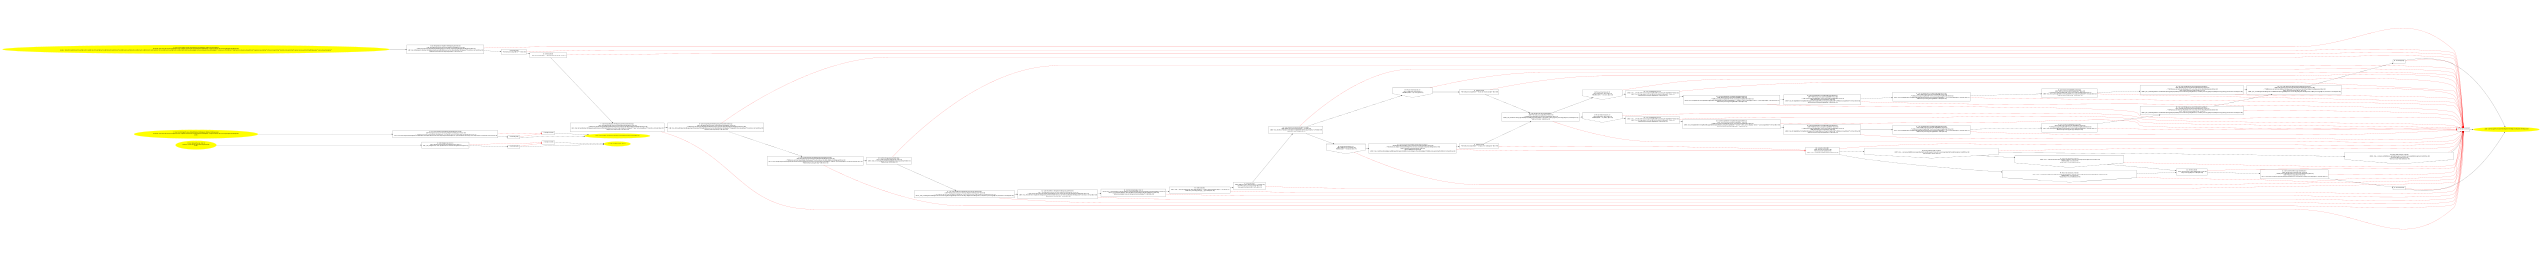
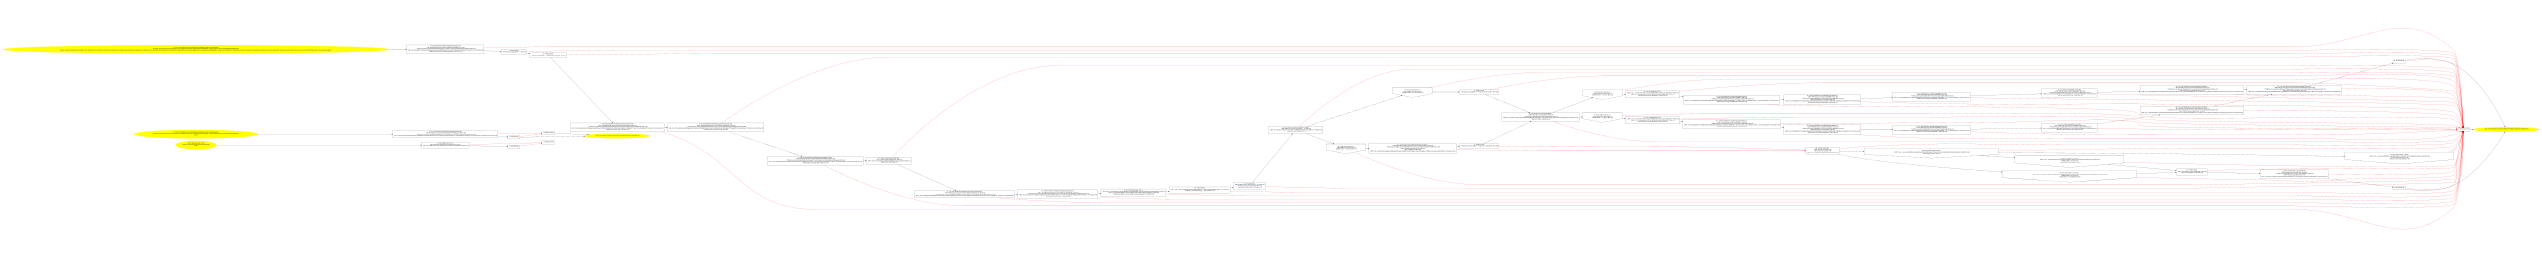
node "2: Exit GrupaProcess.<init>()": removed
